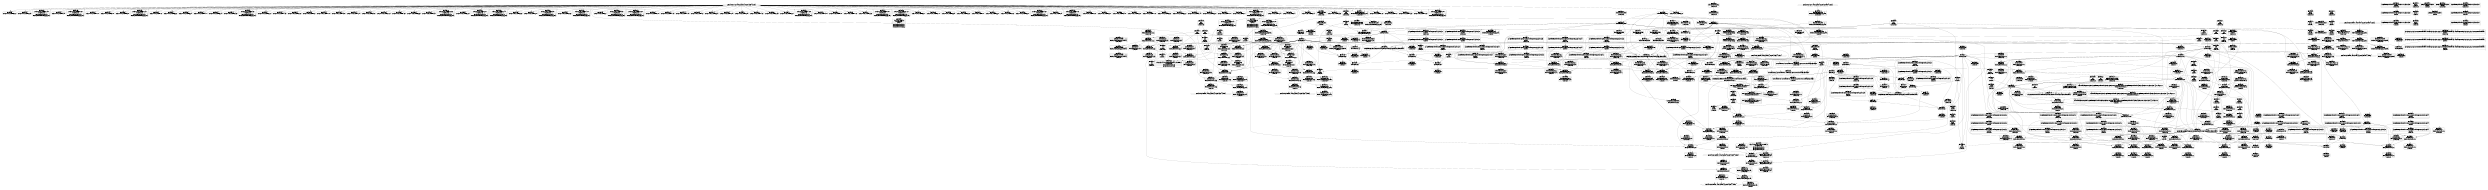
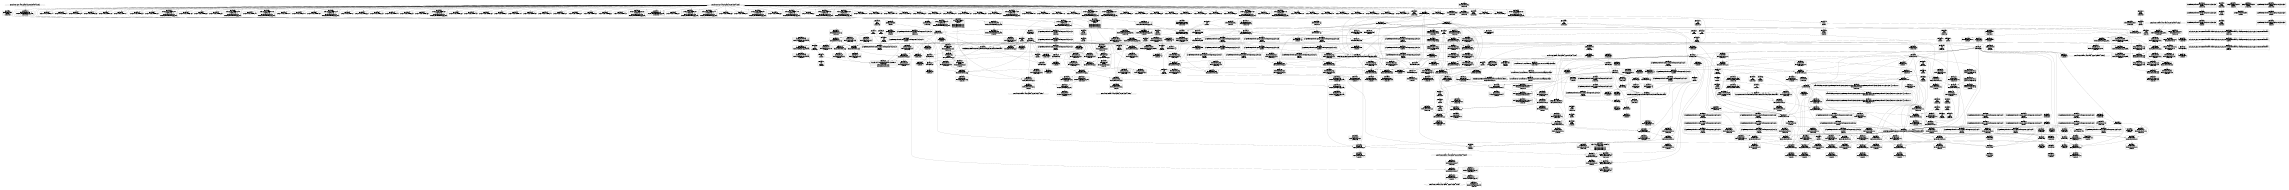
node "CE0x4e8fd10": added
